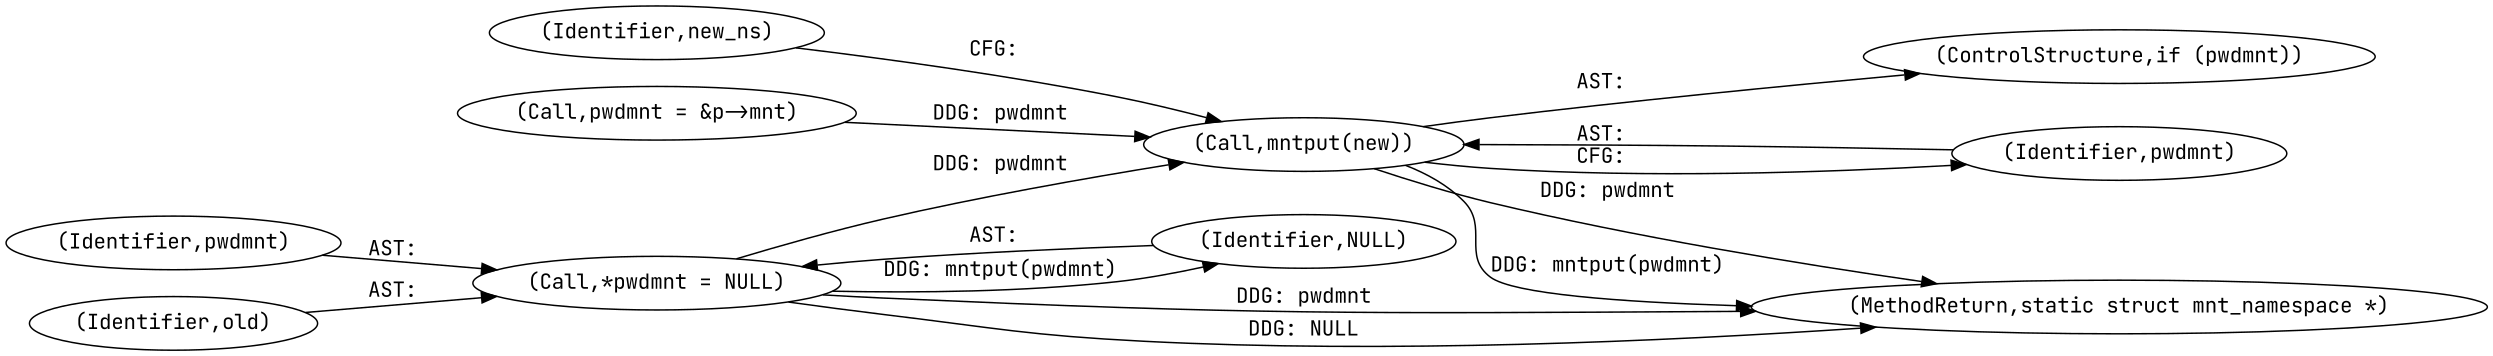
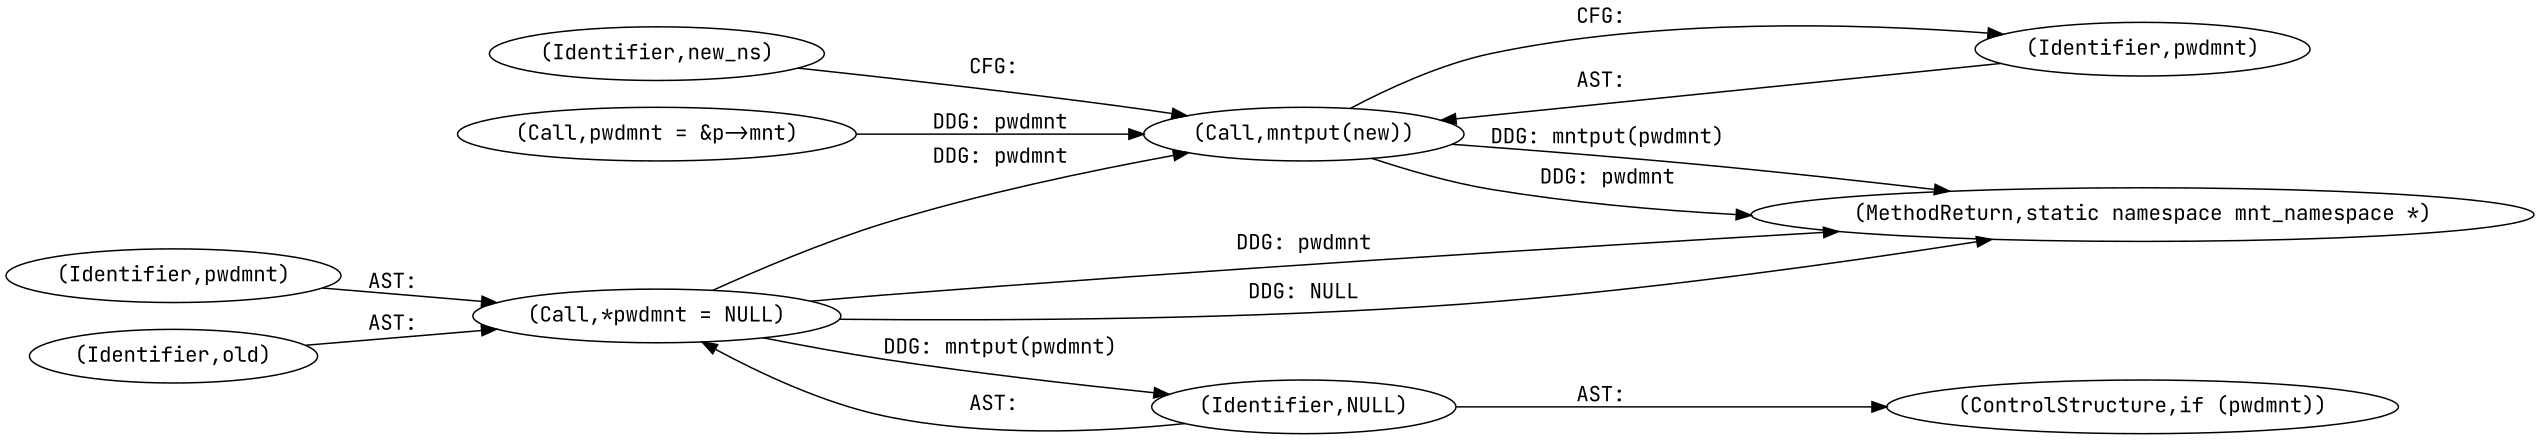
edge "(Call,mntput(new))" -> "(ControlStructure,if (pwdmnt))": now "(Identifier,NULL)" -> "(ControlStructure,if (pwdmnt))"
node "(MethodReturn,static struct mnt_namespace *)": label "(MethodReturn,static struct mnt_namespace *)" -> "(MethodReturn,static namespace mnt_namespace *)"
